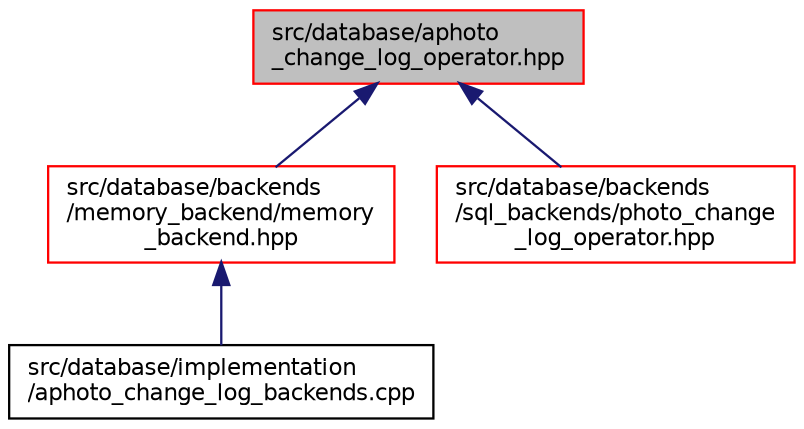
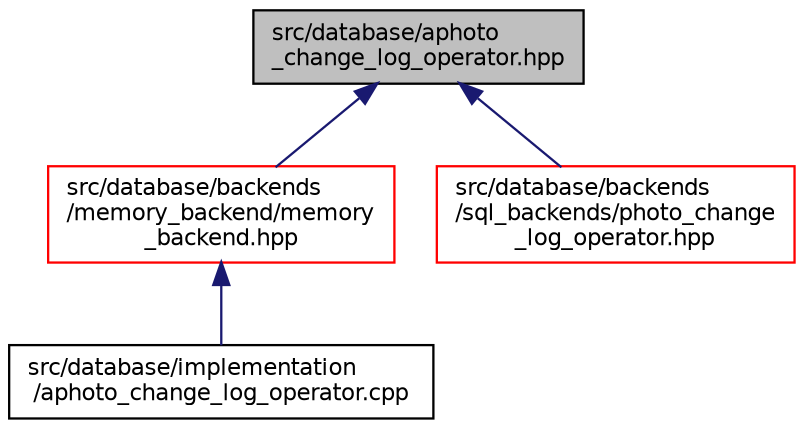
node "src/database/aphoto _change_log_operator.hpp": color red -> black
node "src/database/implementation /aphoto_change_log_backends.cpp": label "src/database/implementation /aphoto_change_log_backends.cpp" -> "src/database/implementation /aphoto_change_log_operator.cpp"
